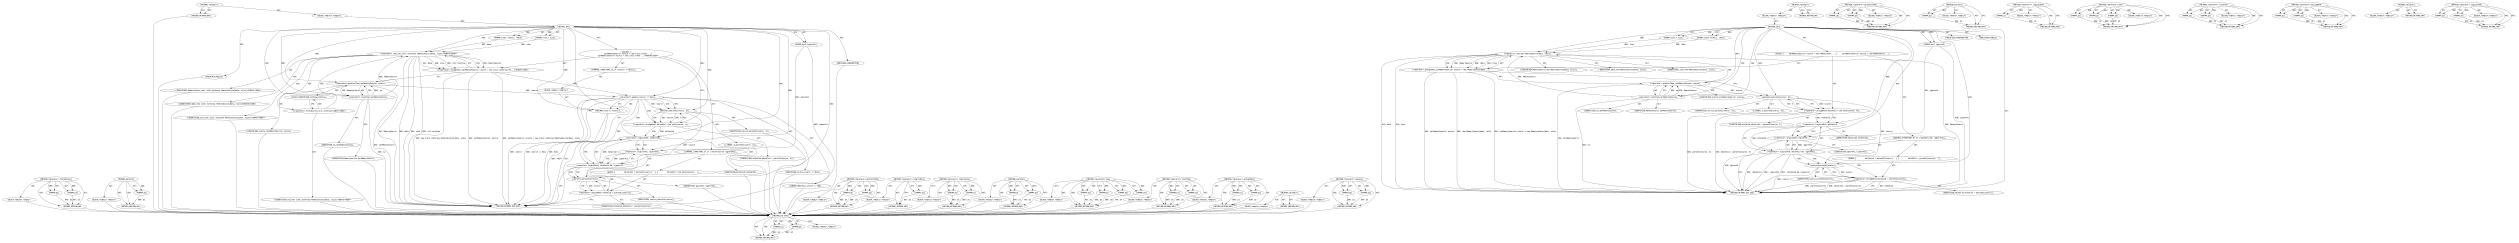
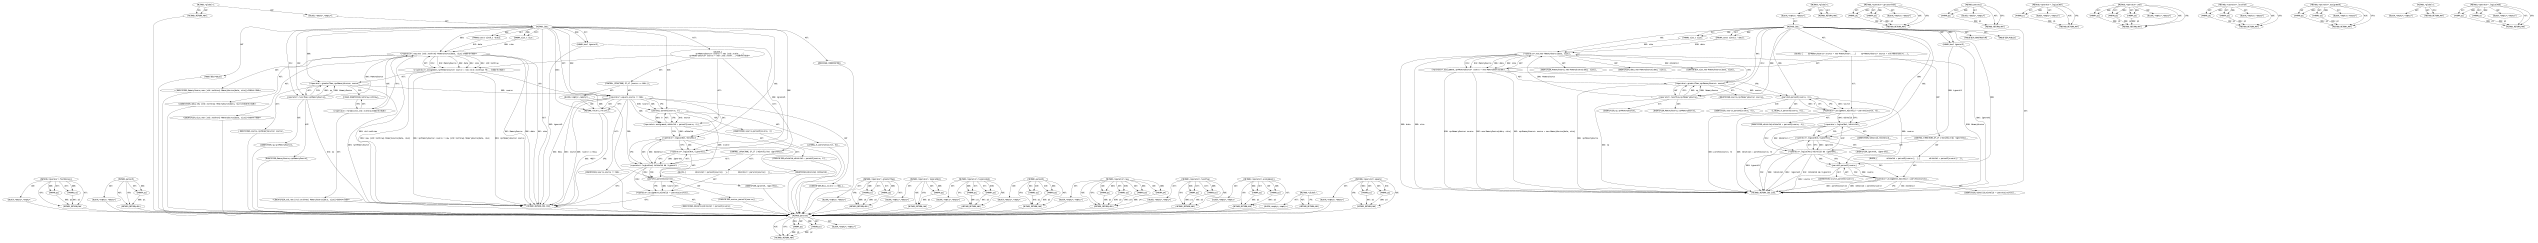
edge "(<operator>.new,new MemorySource(data, size))" -> "(IDENTIFIER,size,new MemorySource(data, size))": label "AST: " -> "DDG: mIsValid"
edge "(CONTROL_STRUCTURE,IF,if (source == NULL))" -> "(<operator>.equals,source == NULL)": added, label "AST:"
